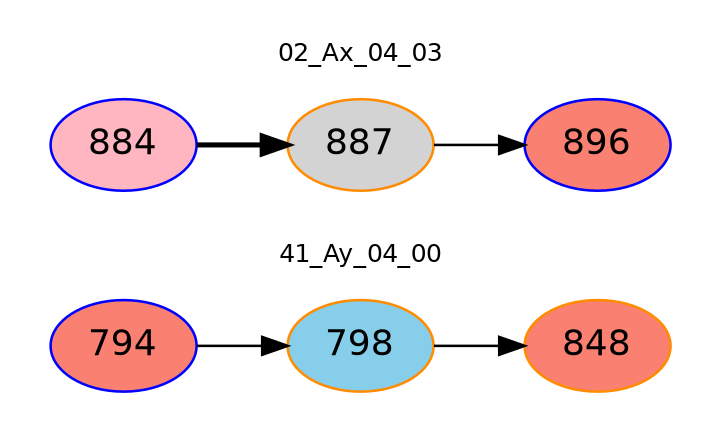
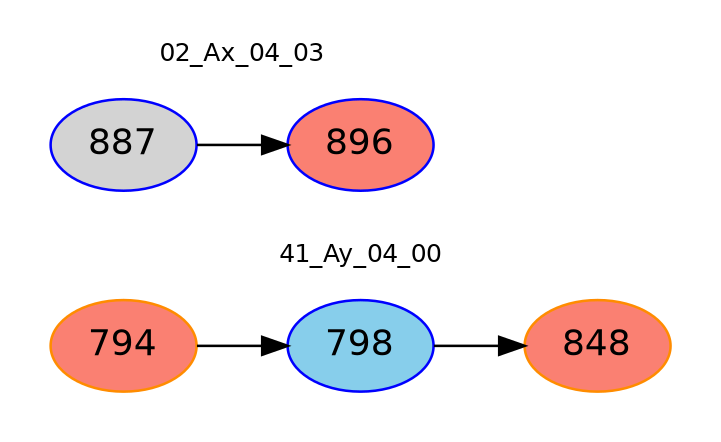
node "884": removed
node "887": color darkorange -> blue
node "794": color blue -> darkorange
node "798": color darkorange -> blue
